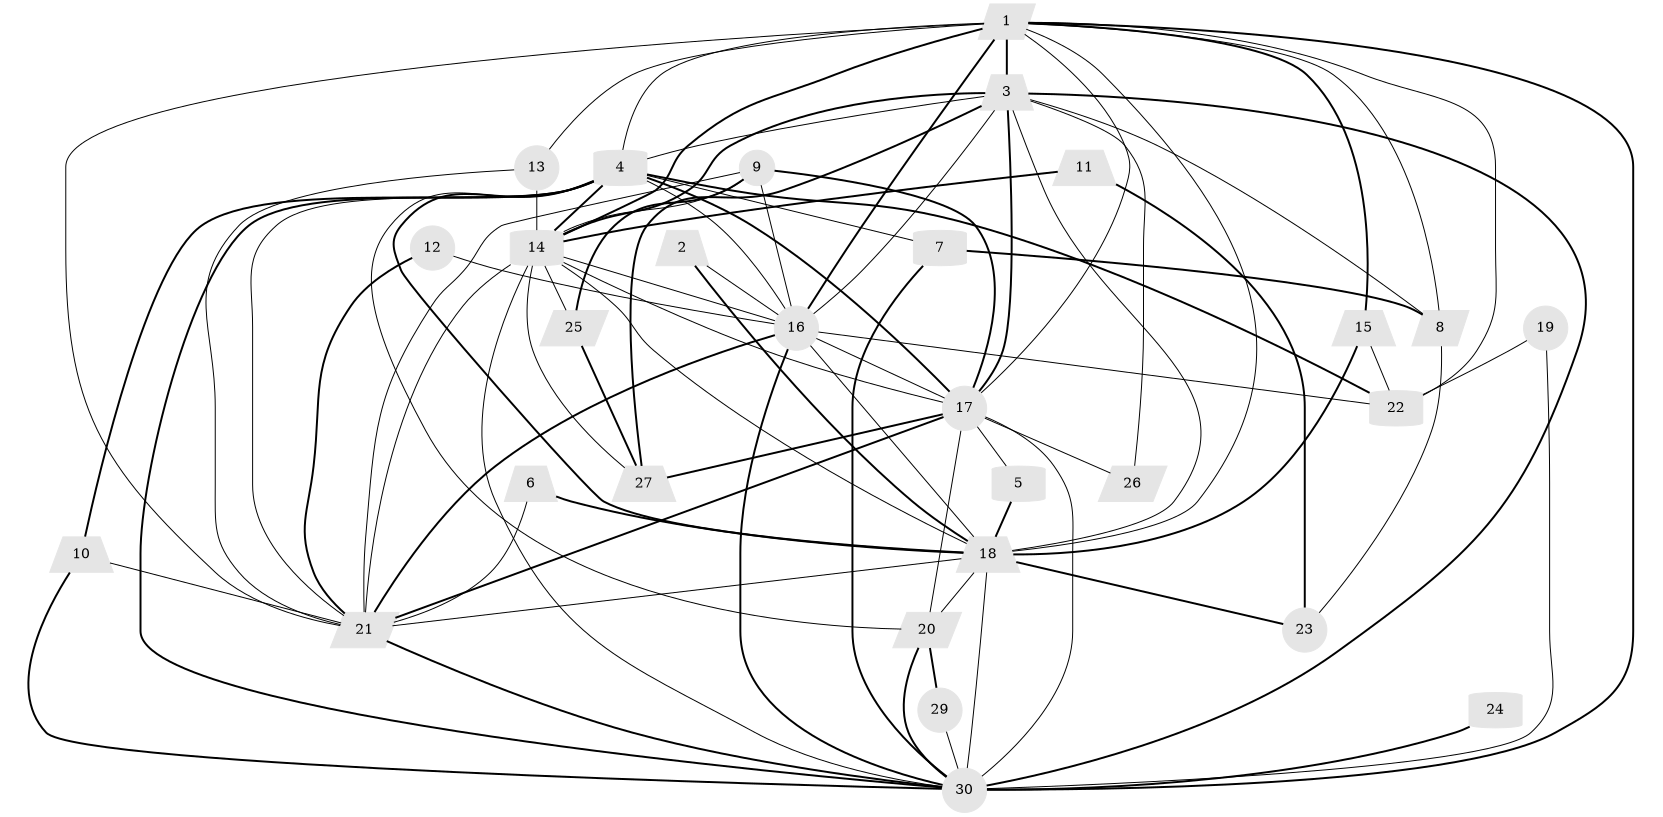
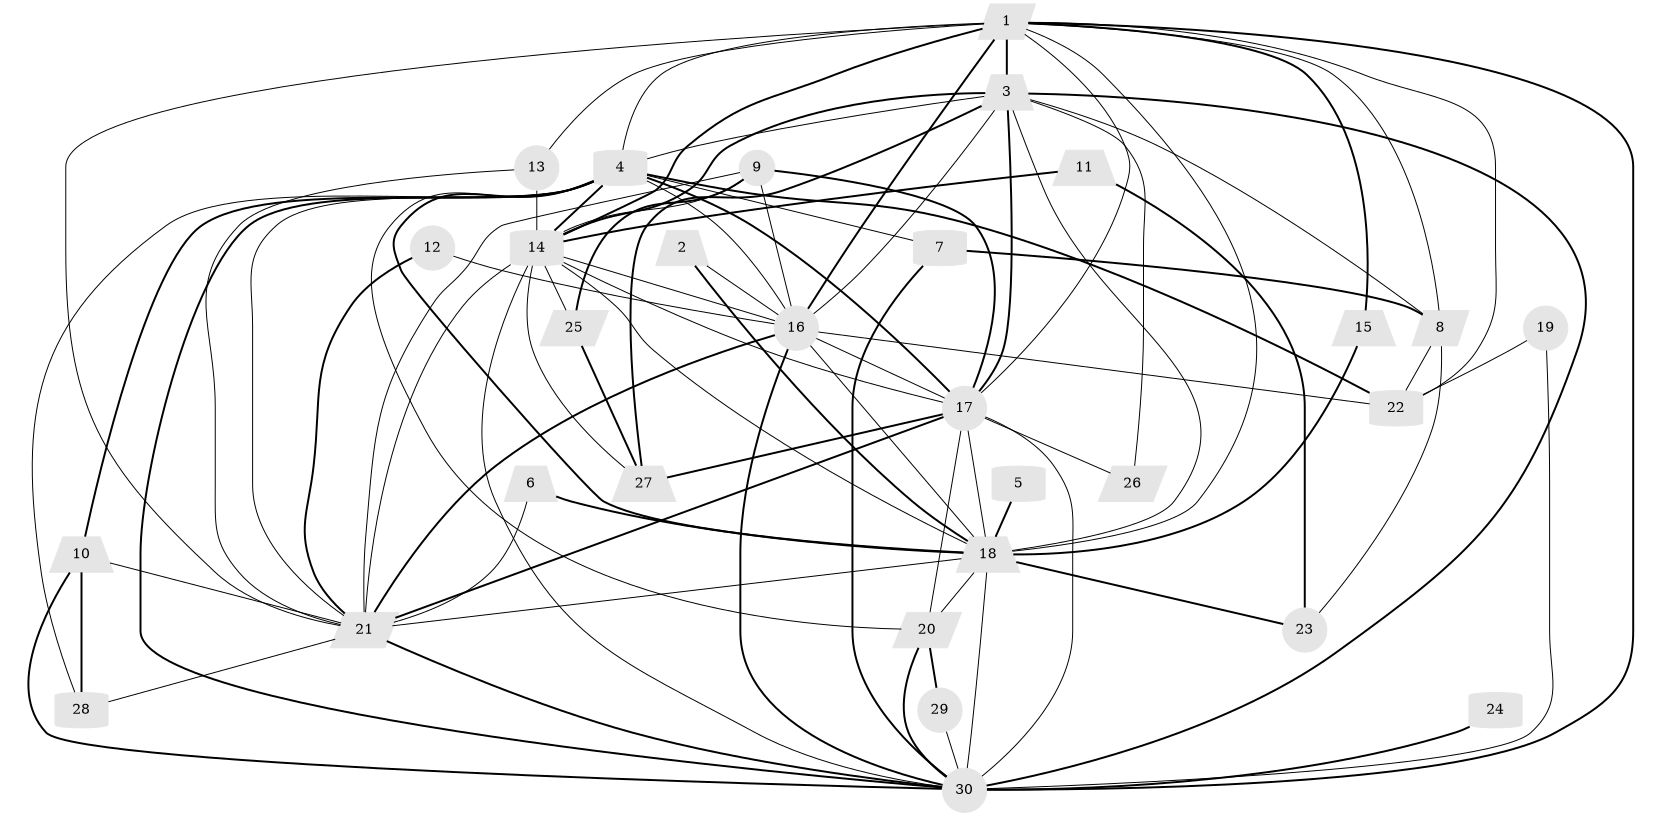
edge "15" -- "22": now "8" -- "22"
edge "17" -- "5": now "17" -- "18"
node "28": added
